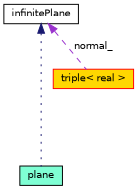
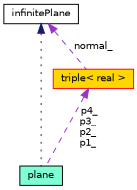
edge "plane" -> "triple< real >": added, label "p4_ p3_ p2_ p1_"
